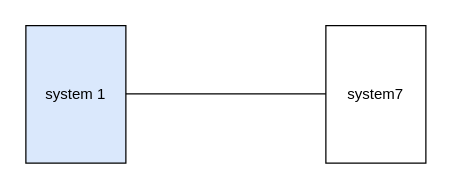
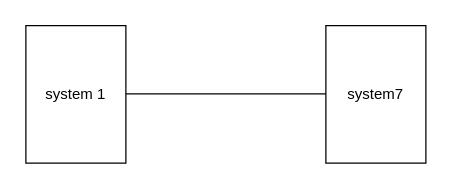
node "system 1": fillcolor #dae8fc -> #ffffff
